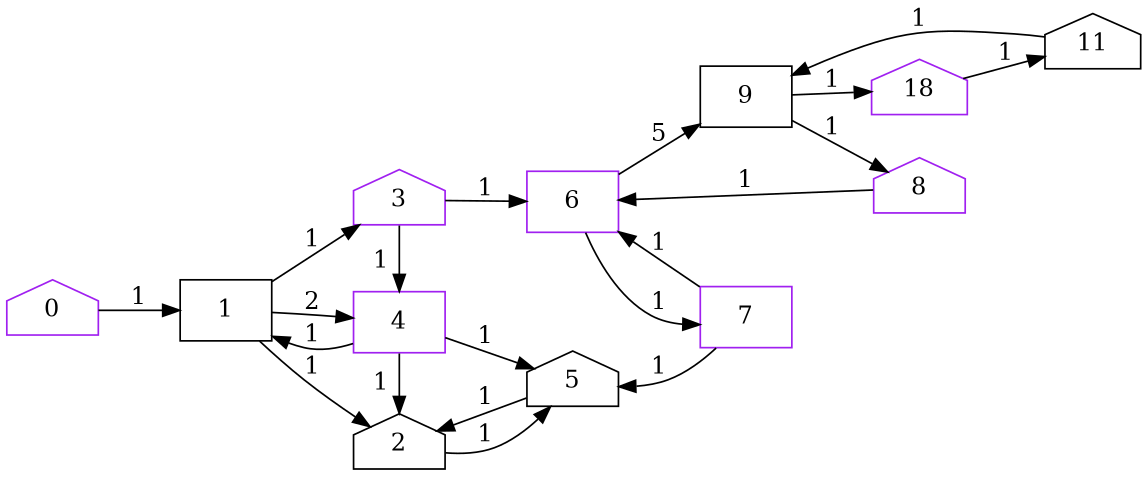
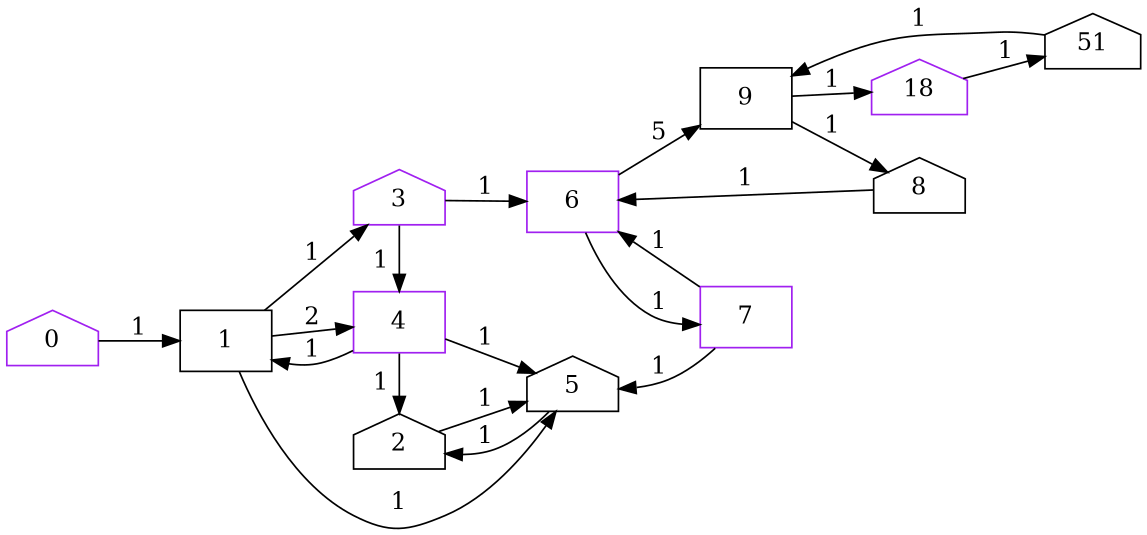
node "11": label "11" -> "51"
node "8": color purple -> black
edge "1" -> "2": now "1" -> "5"
